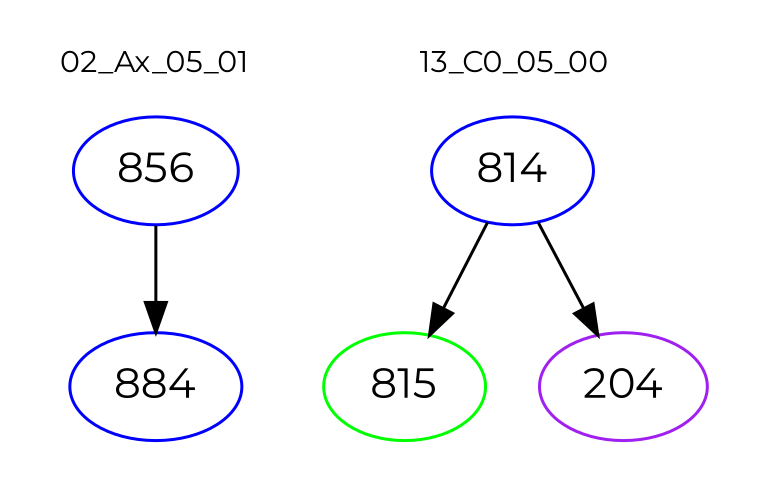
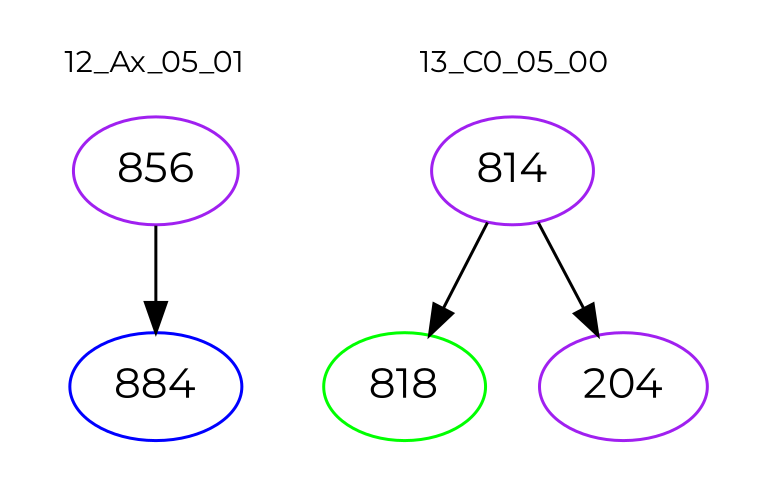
cluster "02_Ax_05_01": label "02_Ax_05_01" -> "12_Ax_05_01"
node "856": color blue -> purple
node "814": color blue -> purple
node "815": label "815" -> "818"
